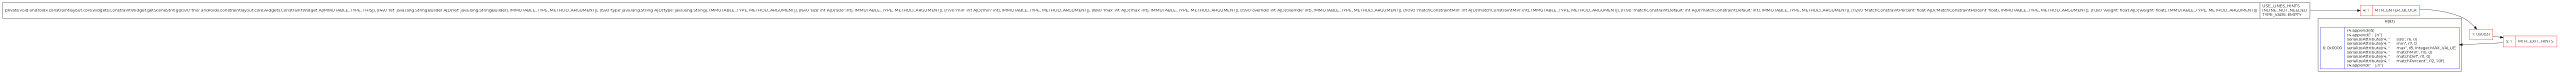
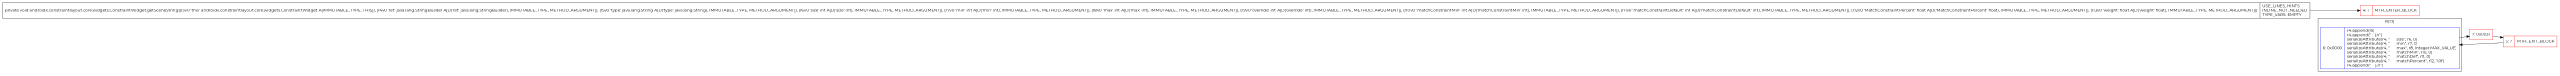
edge "4: ?" -> "7: 0x0031": now "6: 0x0000" -> "7: 0x0031"
cluster "R(9:1)": label "R(9:1)" -> "R(1:1)"
node "5: ?": text "MTH_EXIT_HINTS" -> "MTH_EXIT_BLOCK"
